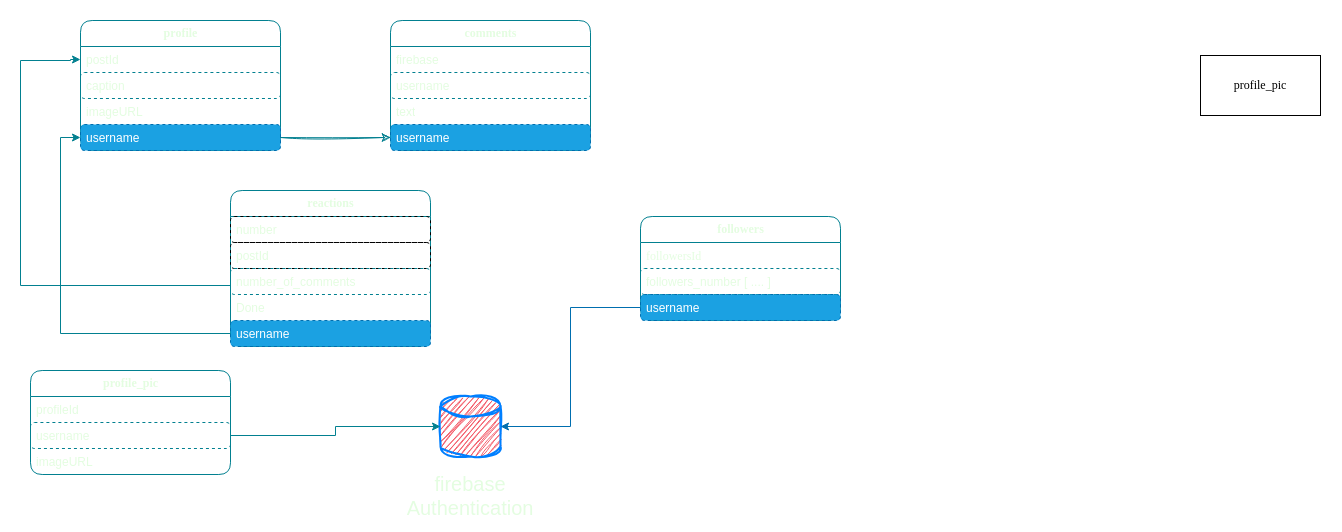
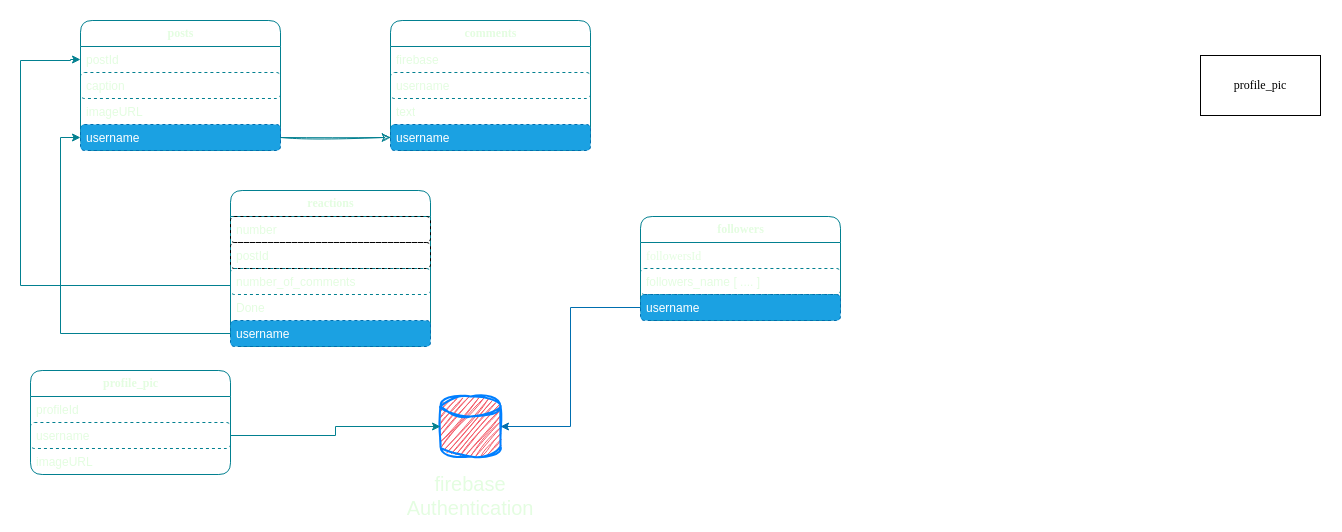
node "profile": label "profile" -> "posts"
node "followers_number [ .... ]": label "followers_number [ .... ]" -> "followers_name [ .... ]"
